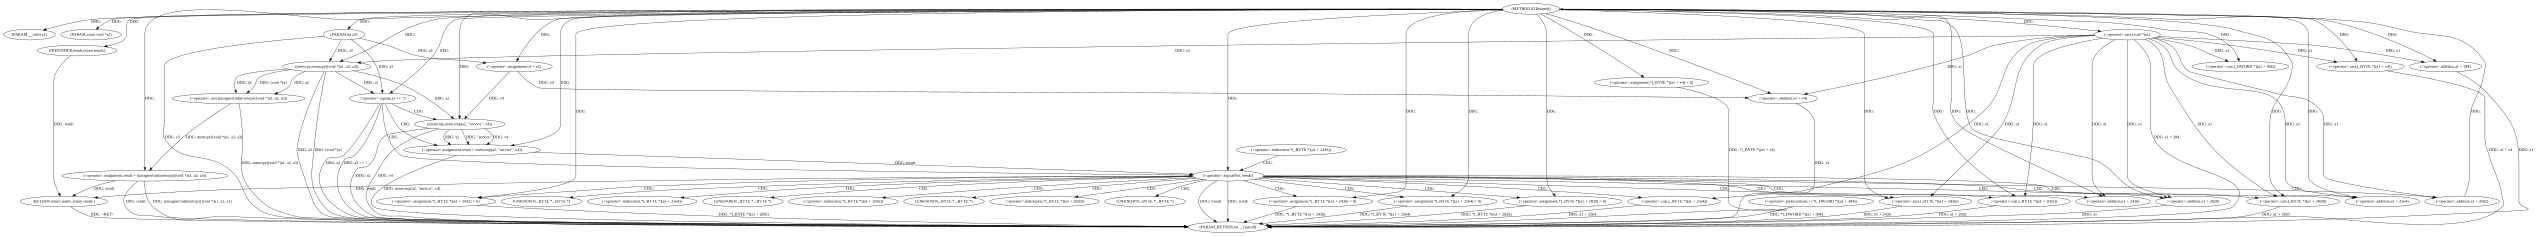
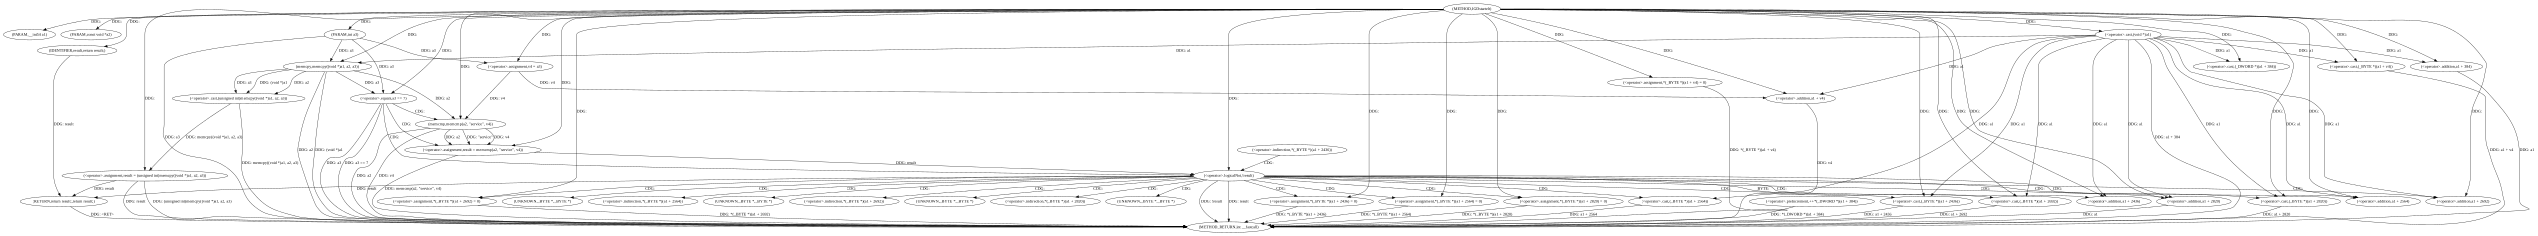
edge "(<operator>.addition,a1 + 2692)" -> "(METHOD,IGDstartelt)": reversed
edge "(<operator>.logicalNot,!result)" -> "(<operator>.cast,(_BYTE *)(a1 + 2692))": label "CDG: " -> "BYTE: "
node "(PARAM_RETURN,int __fastcall)": label "(PARAM_RETURN,int __fastcall)" -> "(METHOD_RETURN,int __fastcall)"
